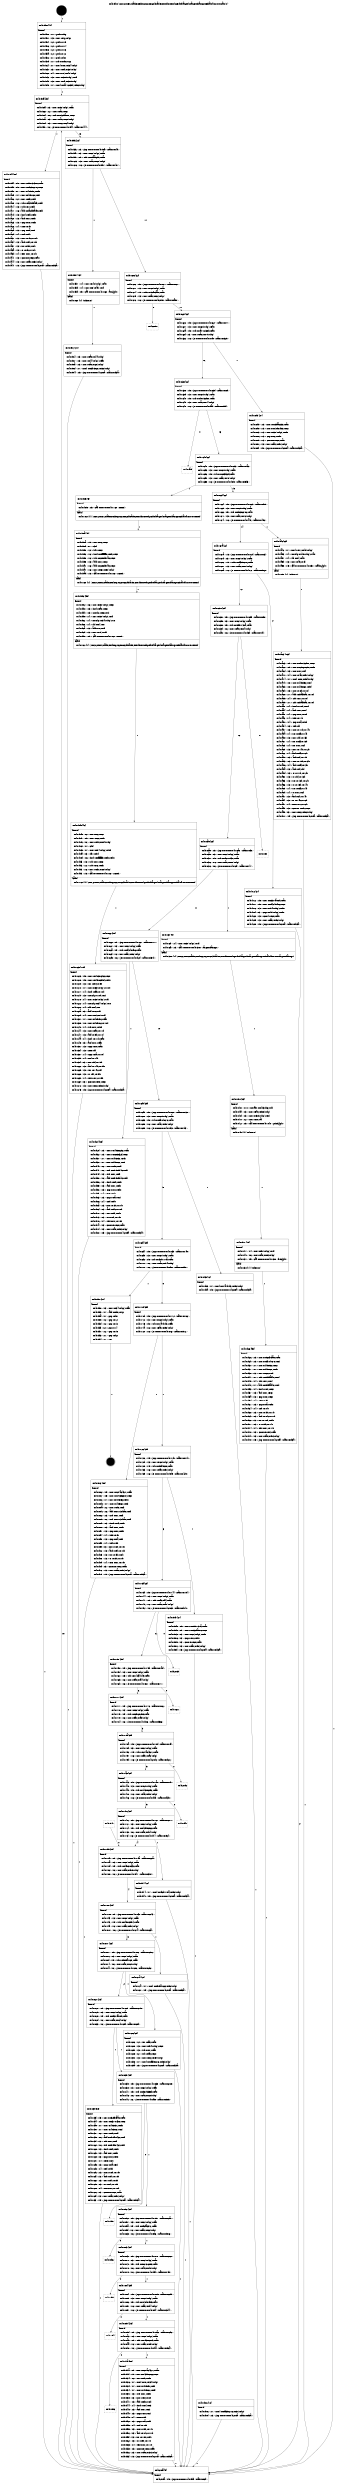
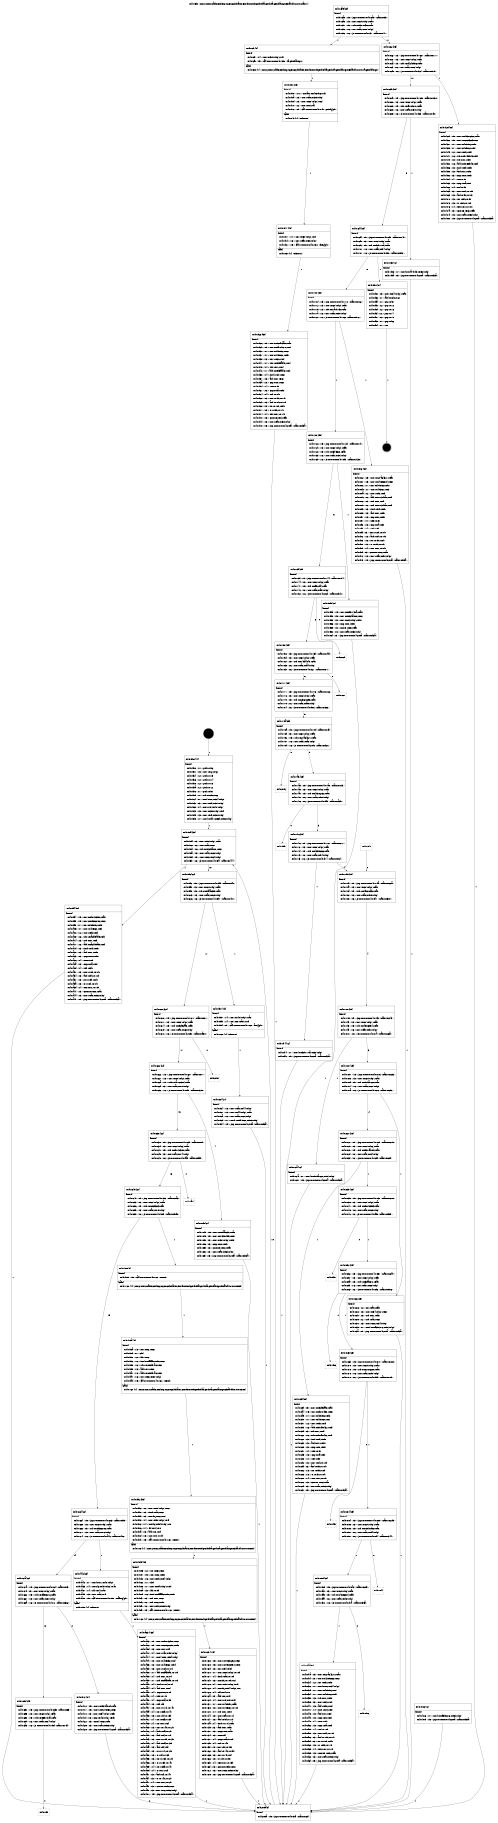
edge "0x401690 [25]" -> "0x4016a9 [25]": removed, label "12"
